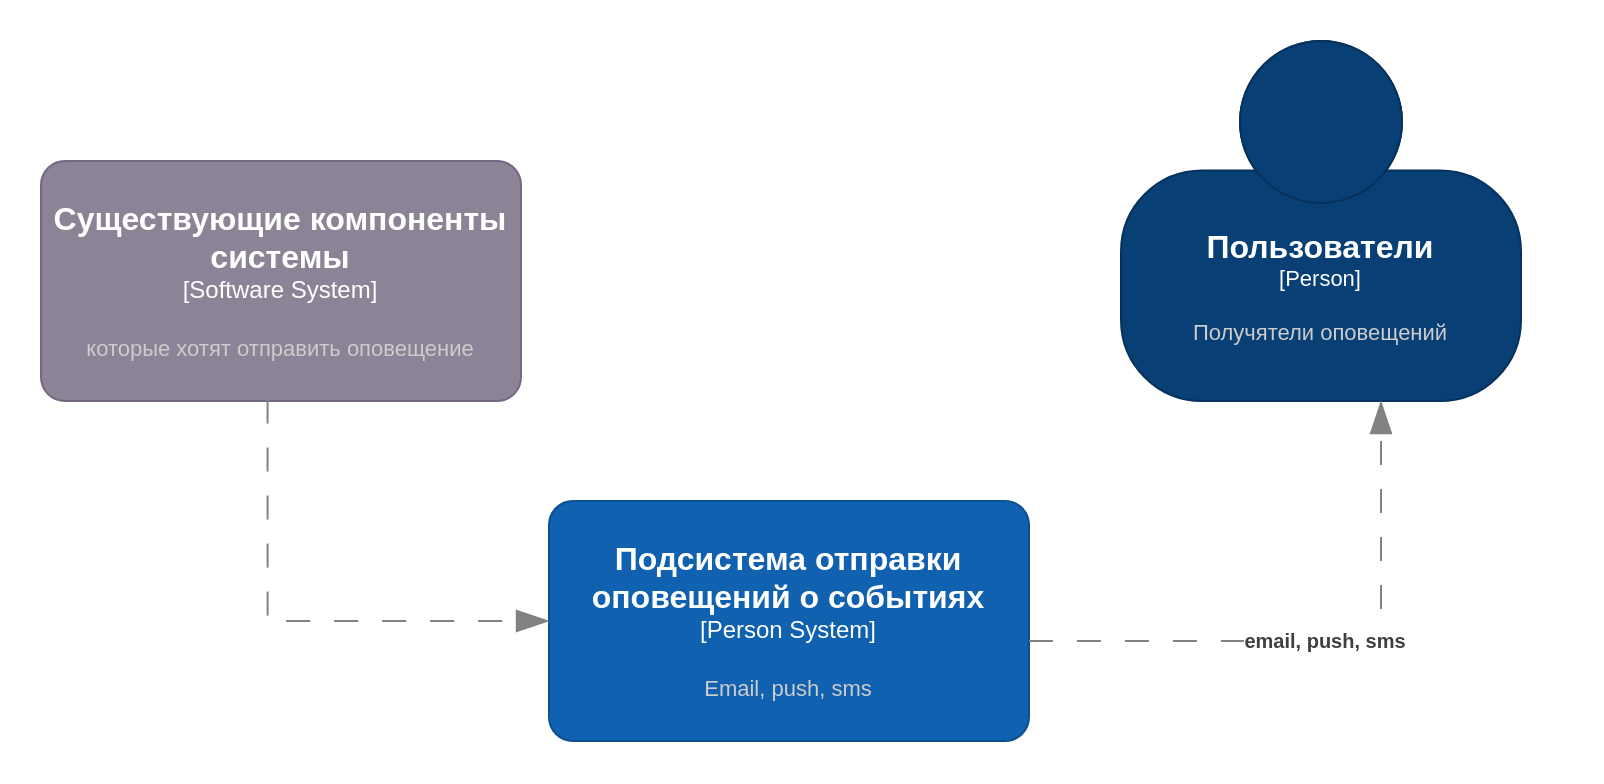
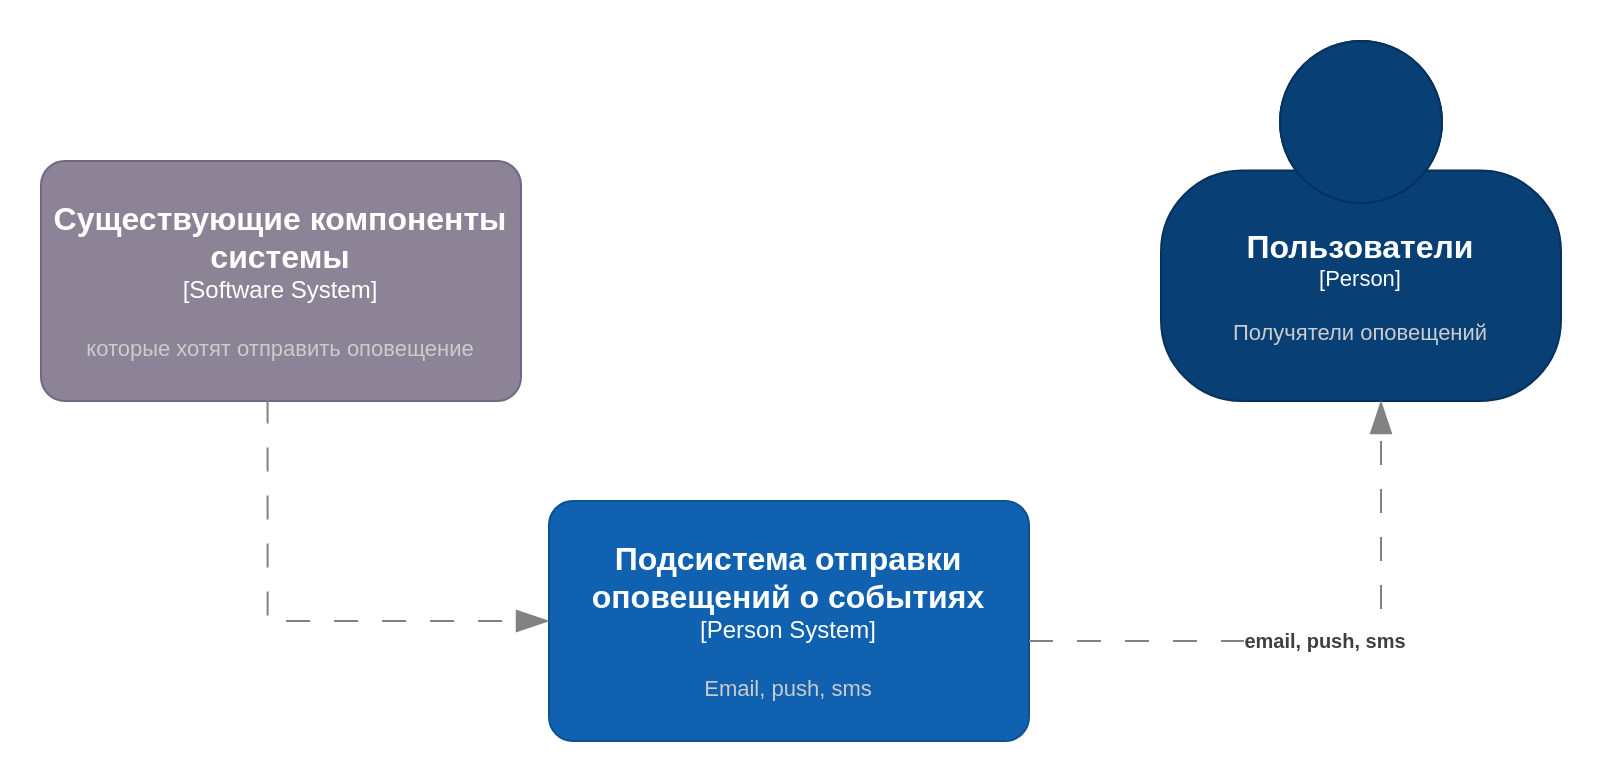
node "Пользователи [Person] Получятели оповещений": moved (1321, 221) -> (1361, 221)
